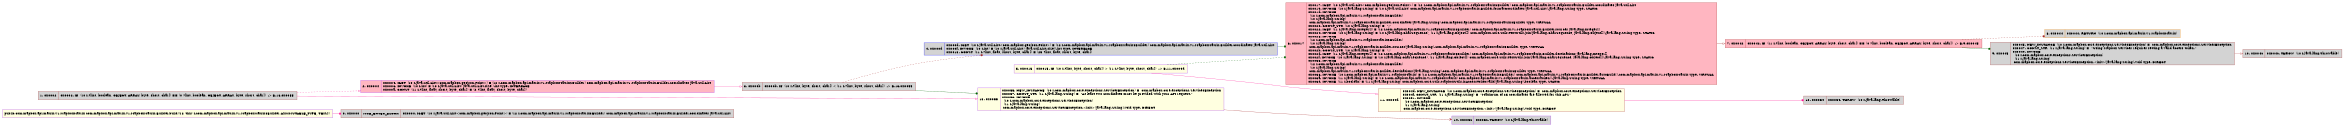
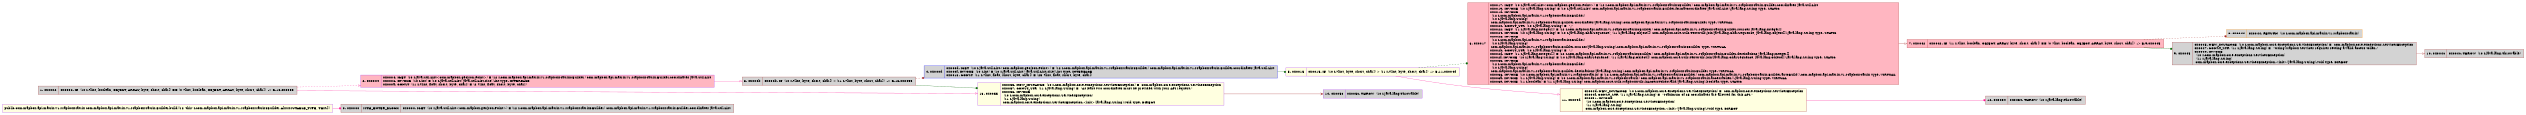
edge "4: 0x000d" -> "6: 0x0017": now "4: 0x000d" -> "5: 0x0015"
